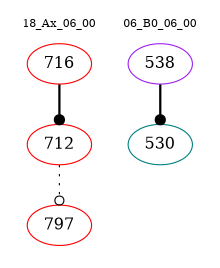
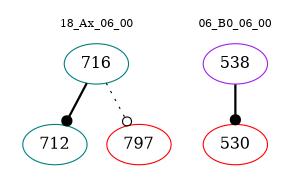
node "716": color red -> teal
node "712": color red -> teal
node "530": color teal -> red
edge "712" -> "797": now "716" -> "797"
